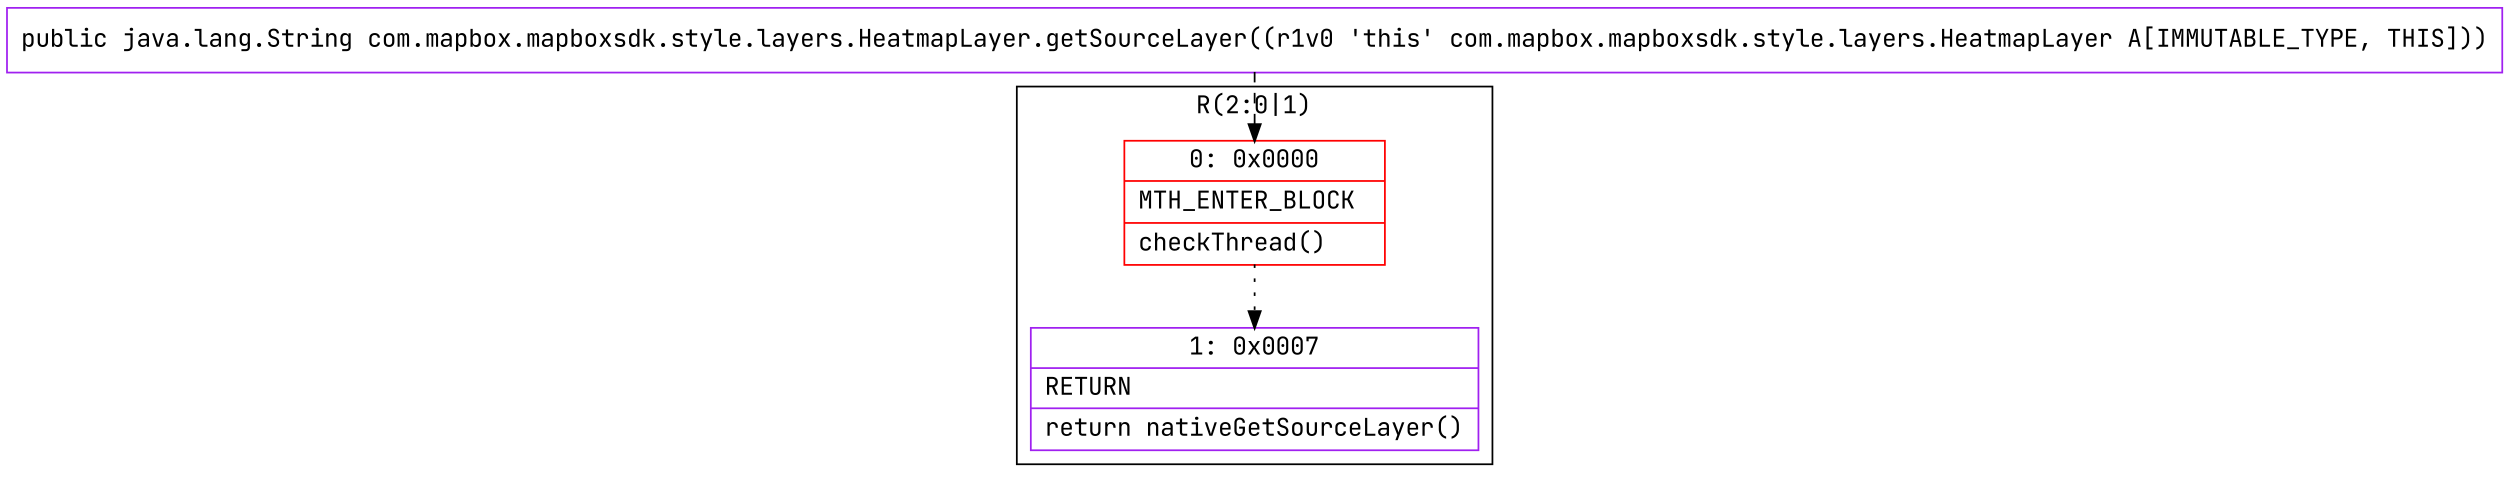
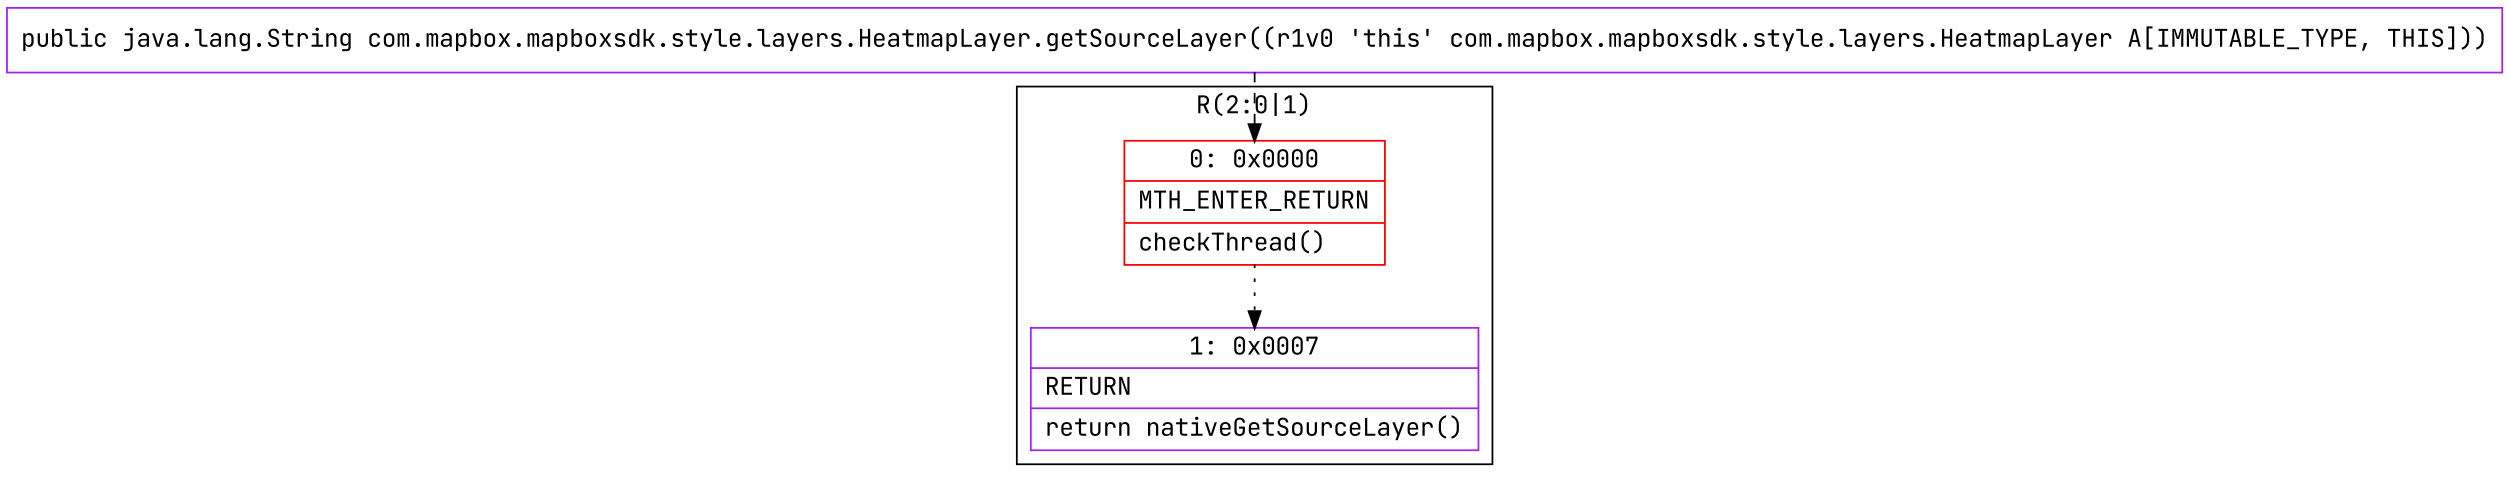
node "0: 0x0000": text "MTH_ENTER_BLOCK" -> "MTH_ENTER_RETURN"
